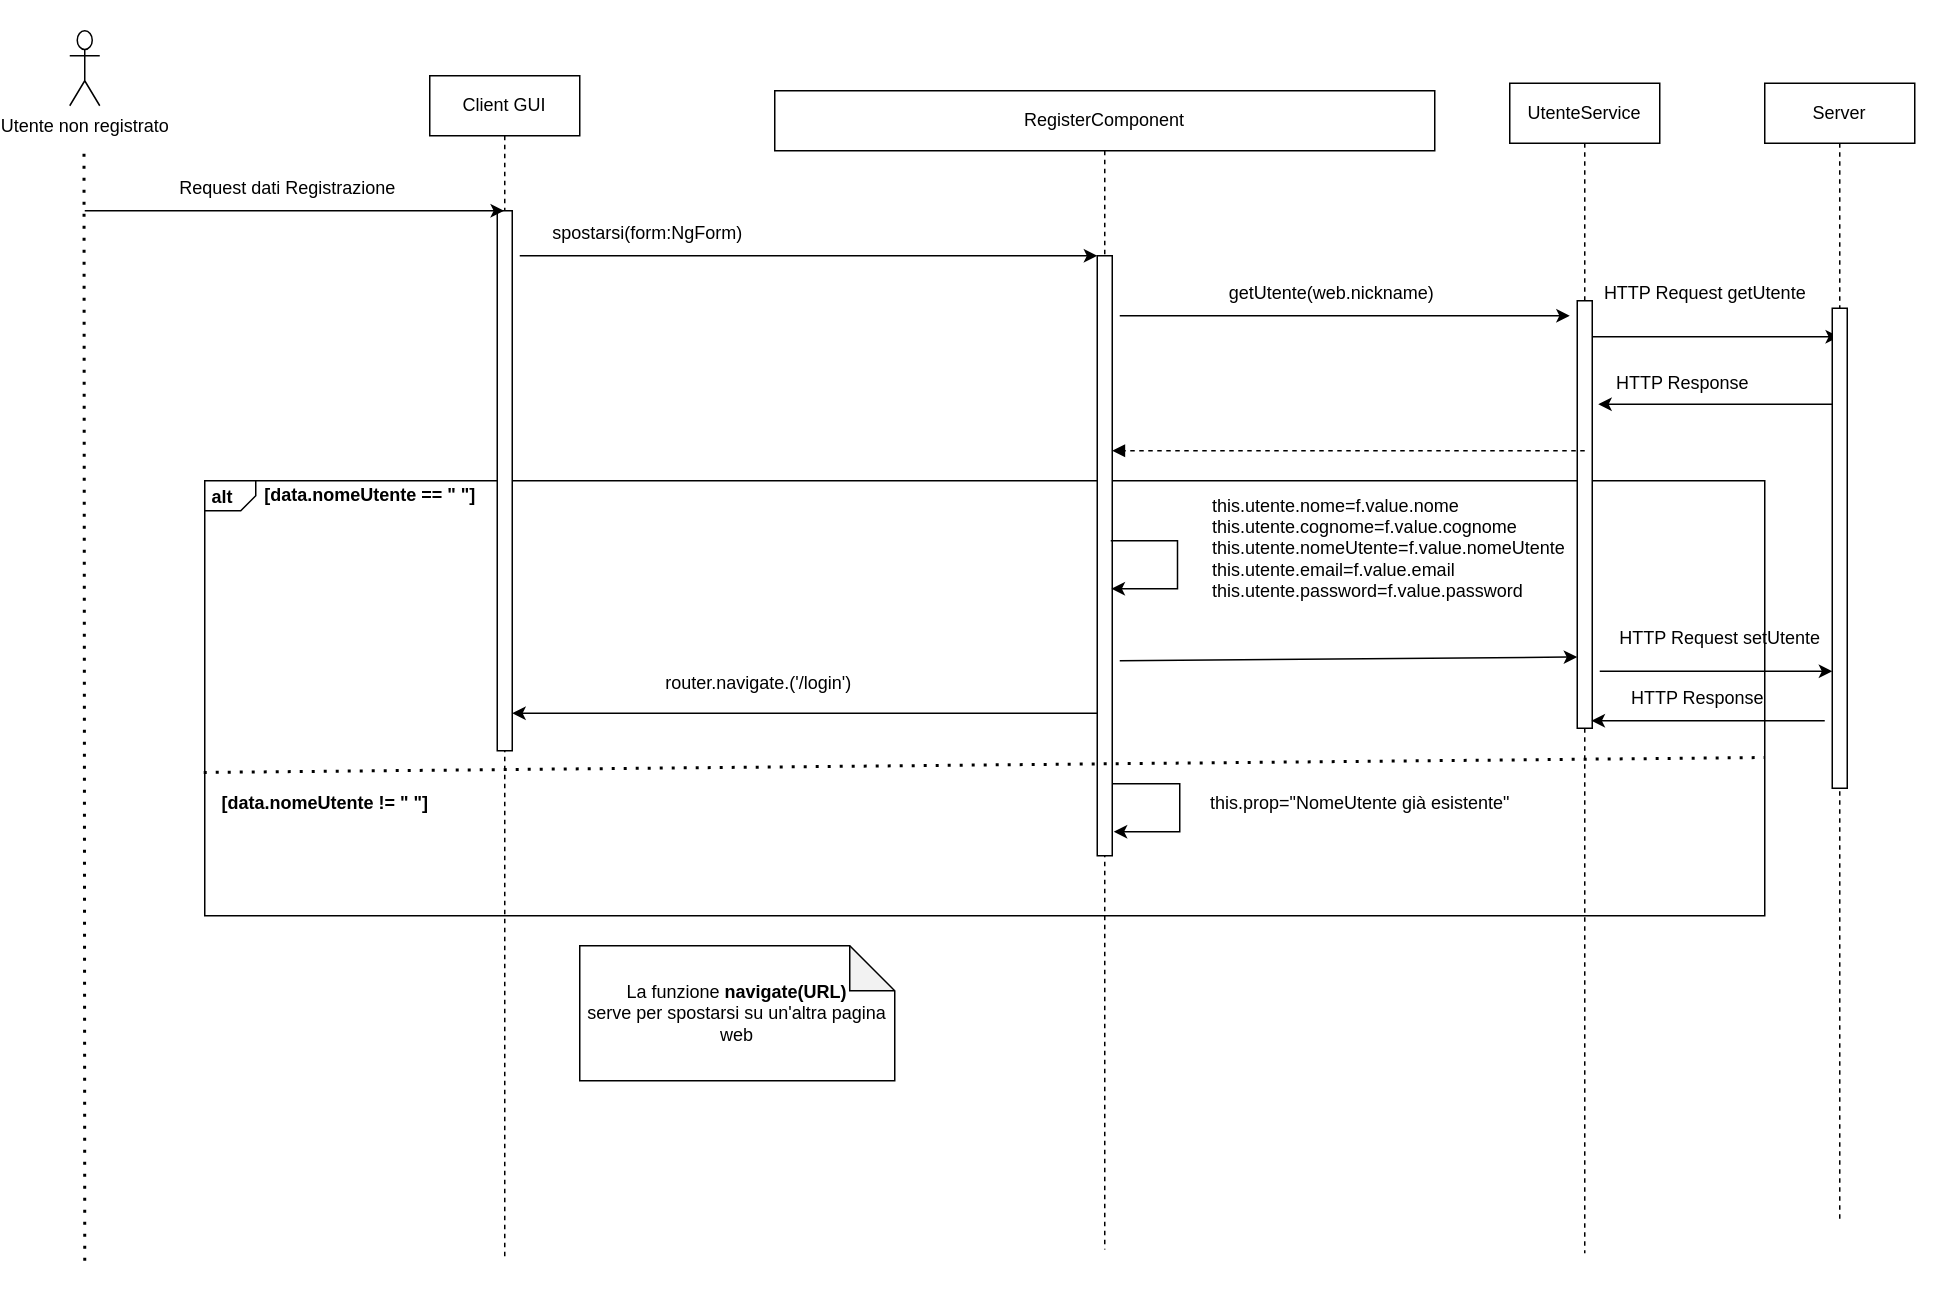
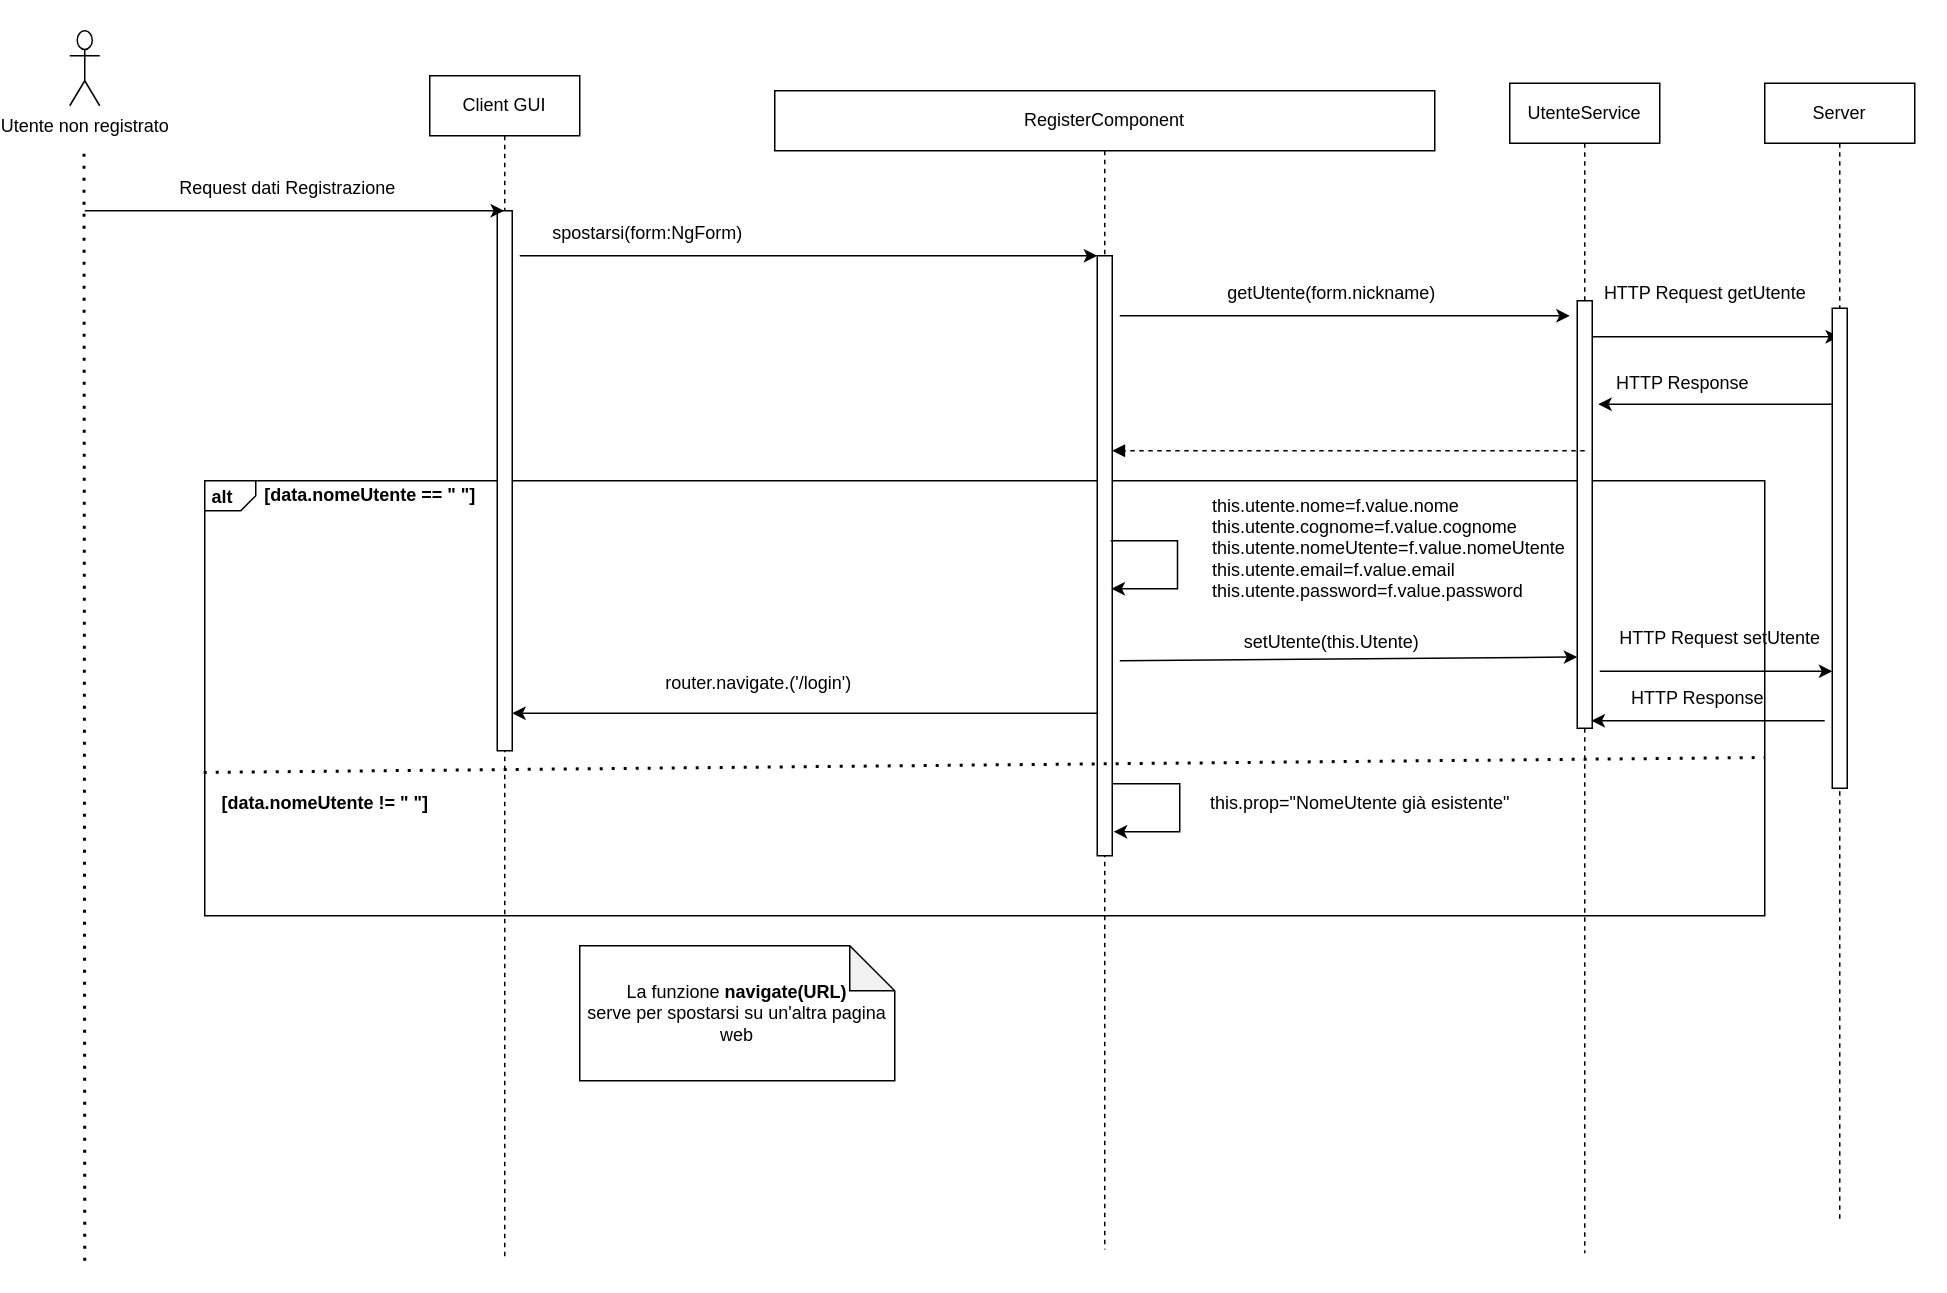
node "getUtente(web.nickname)": label "getUtente(web.nickname)" -> "getUtente(form.nickname)"
node "setUtente(this.Utente)": added
